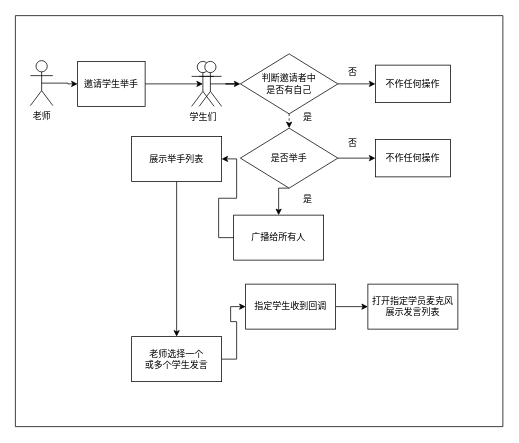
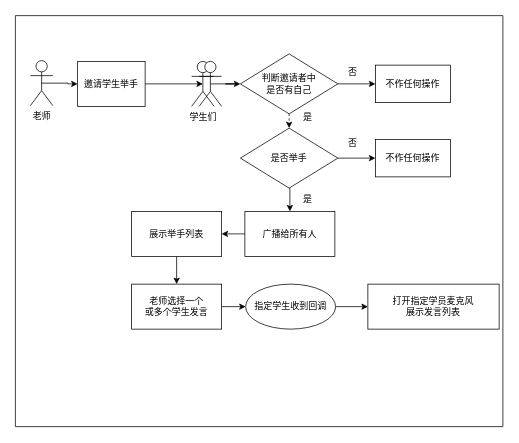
node "展示举手列表": moved (177, 159) -> (177, 234)
node "广播给所有人": moved (279, 237) -> (290, 234)
node "指定学生收到回调": shape rectangle -> ellipse
node "打开指定学员麦克风 展示发言列表": size 90x45 -> 131x45
node "老师选择一个 或多个学生发言": moved (177, 359) -> (177, 306)
